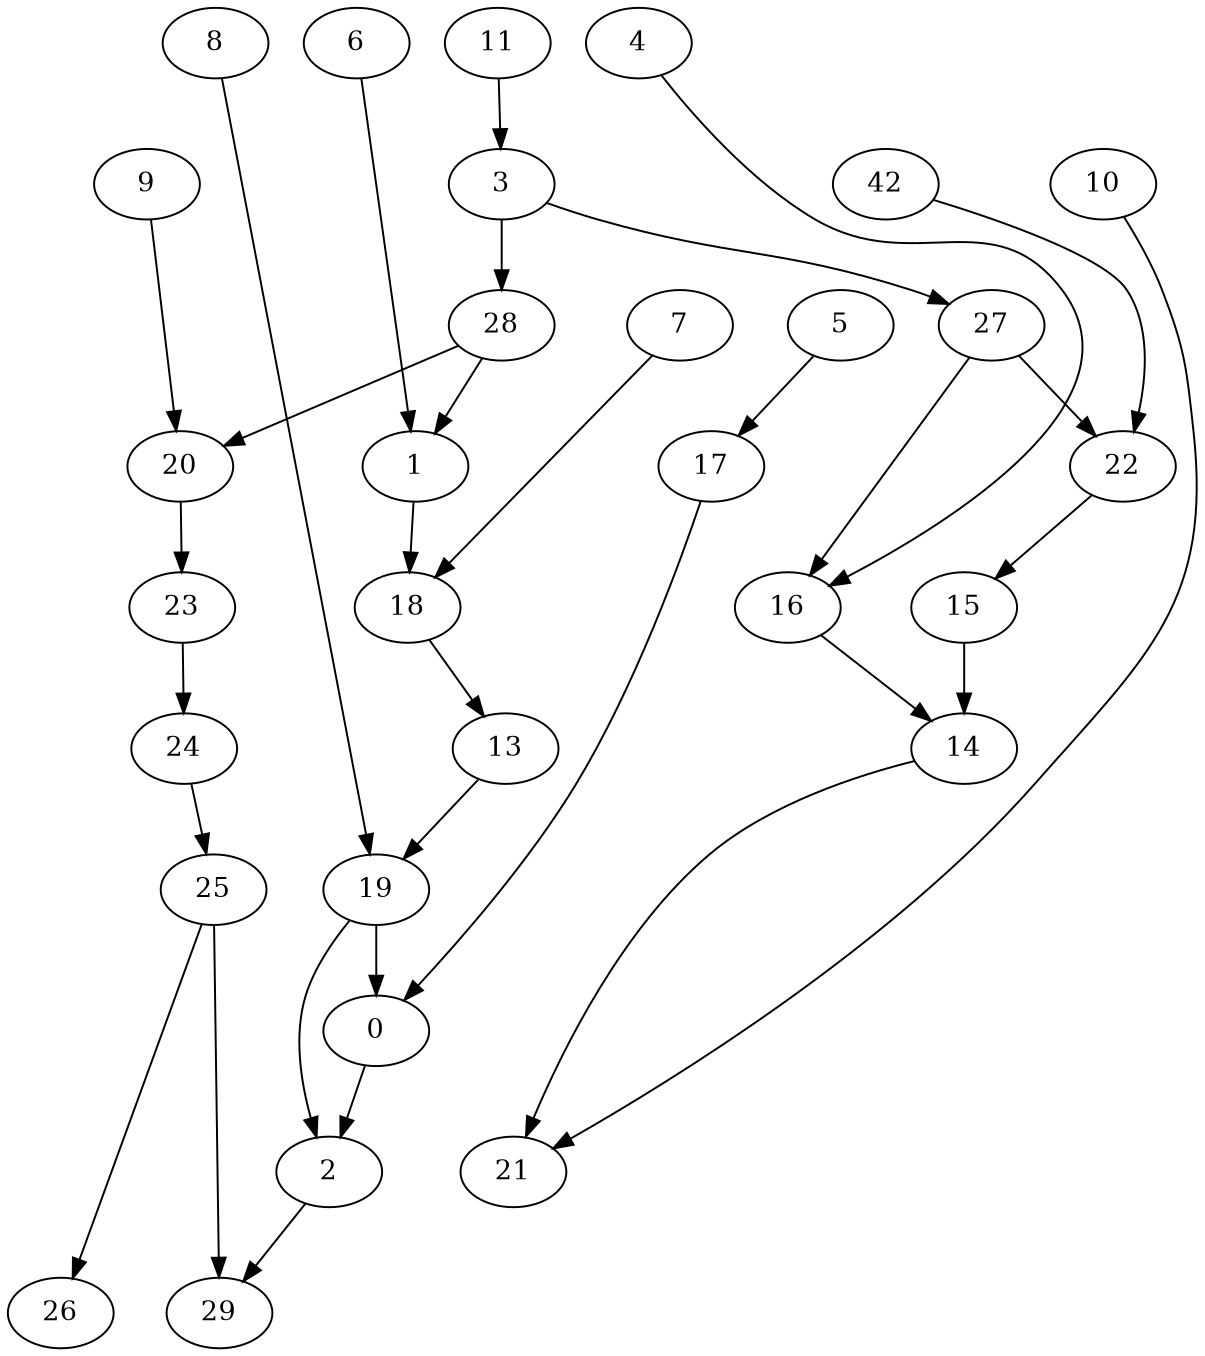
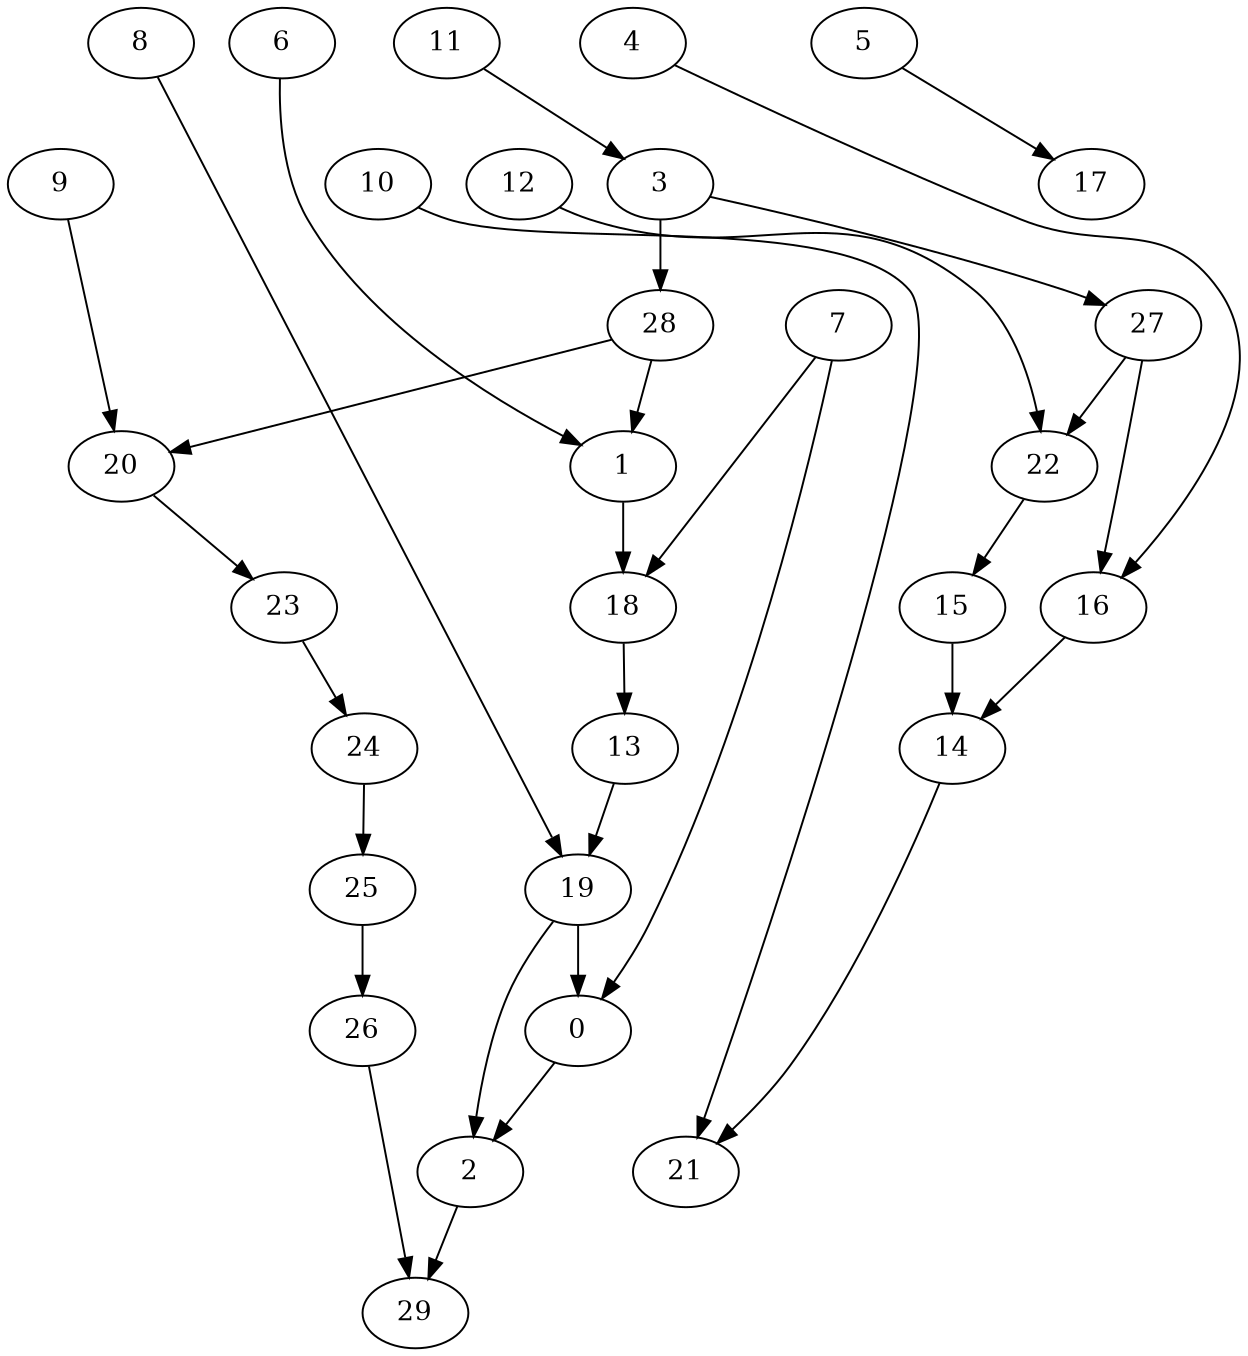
node "42": label "42" -> "12"
edge "17" -> "0": now "7" -> "0"
edge "25" -> "29": now "26" -> "29"
